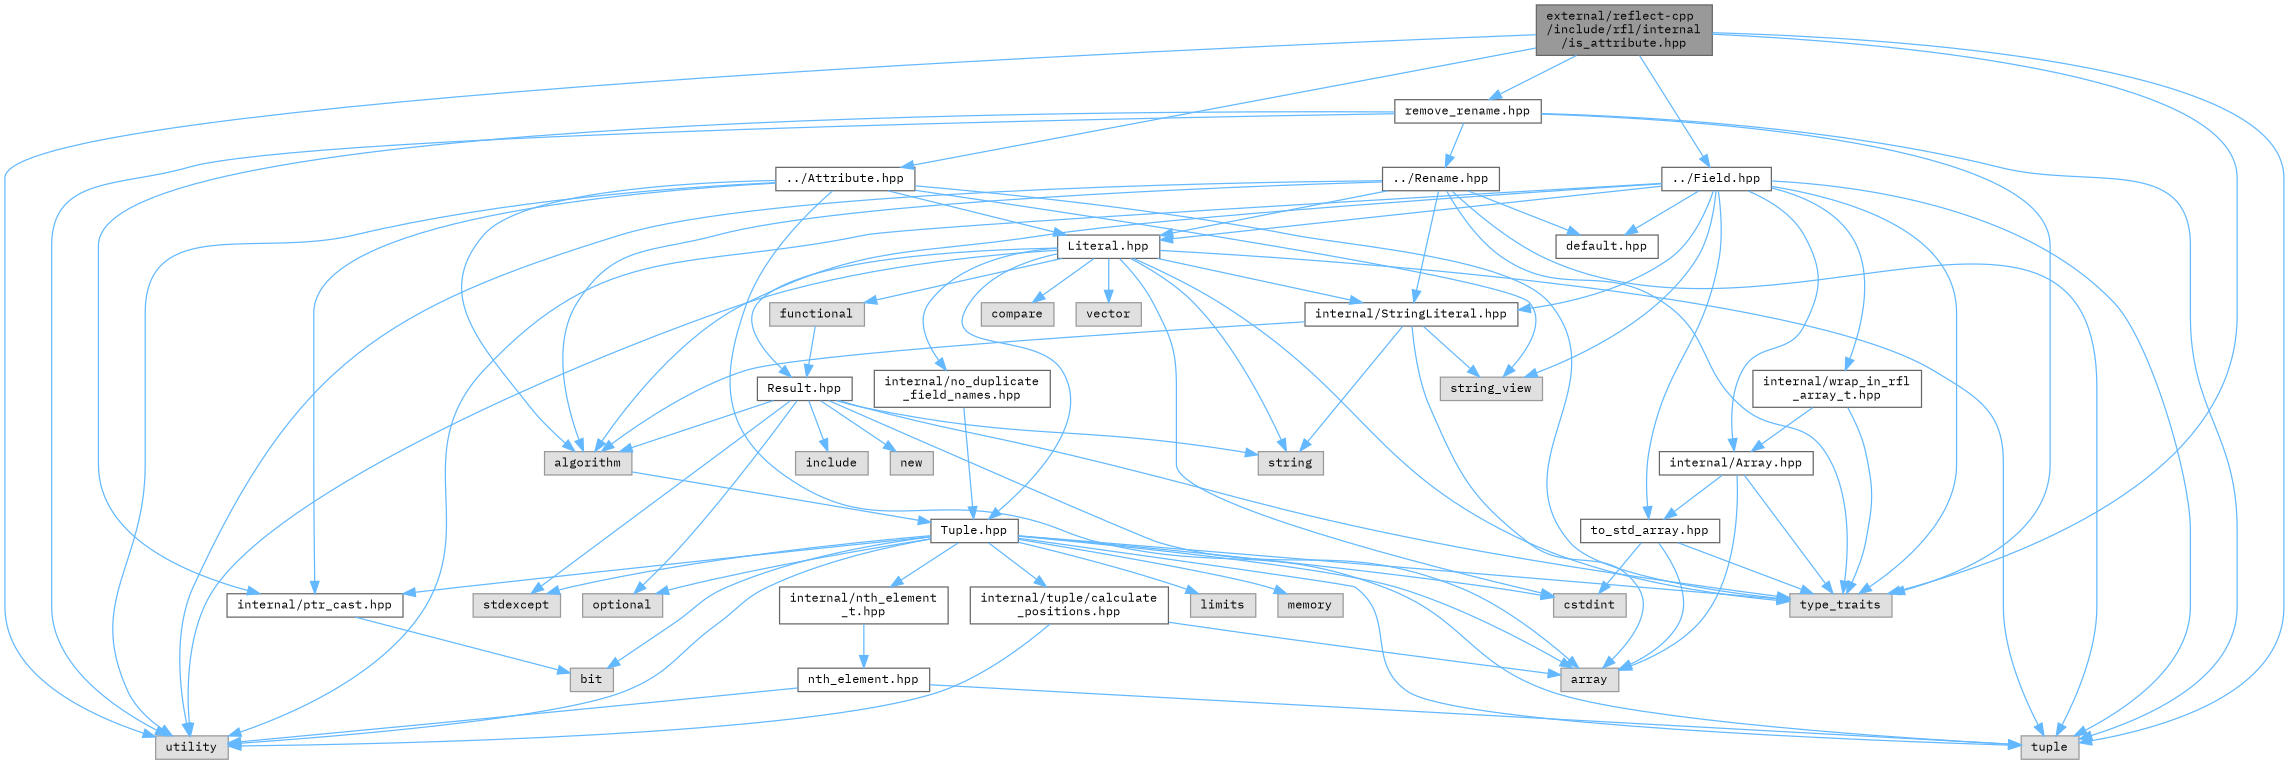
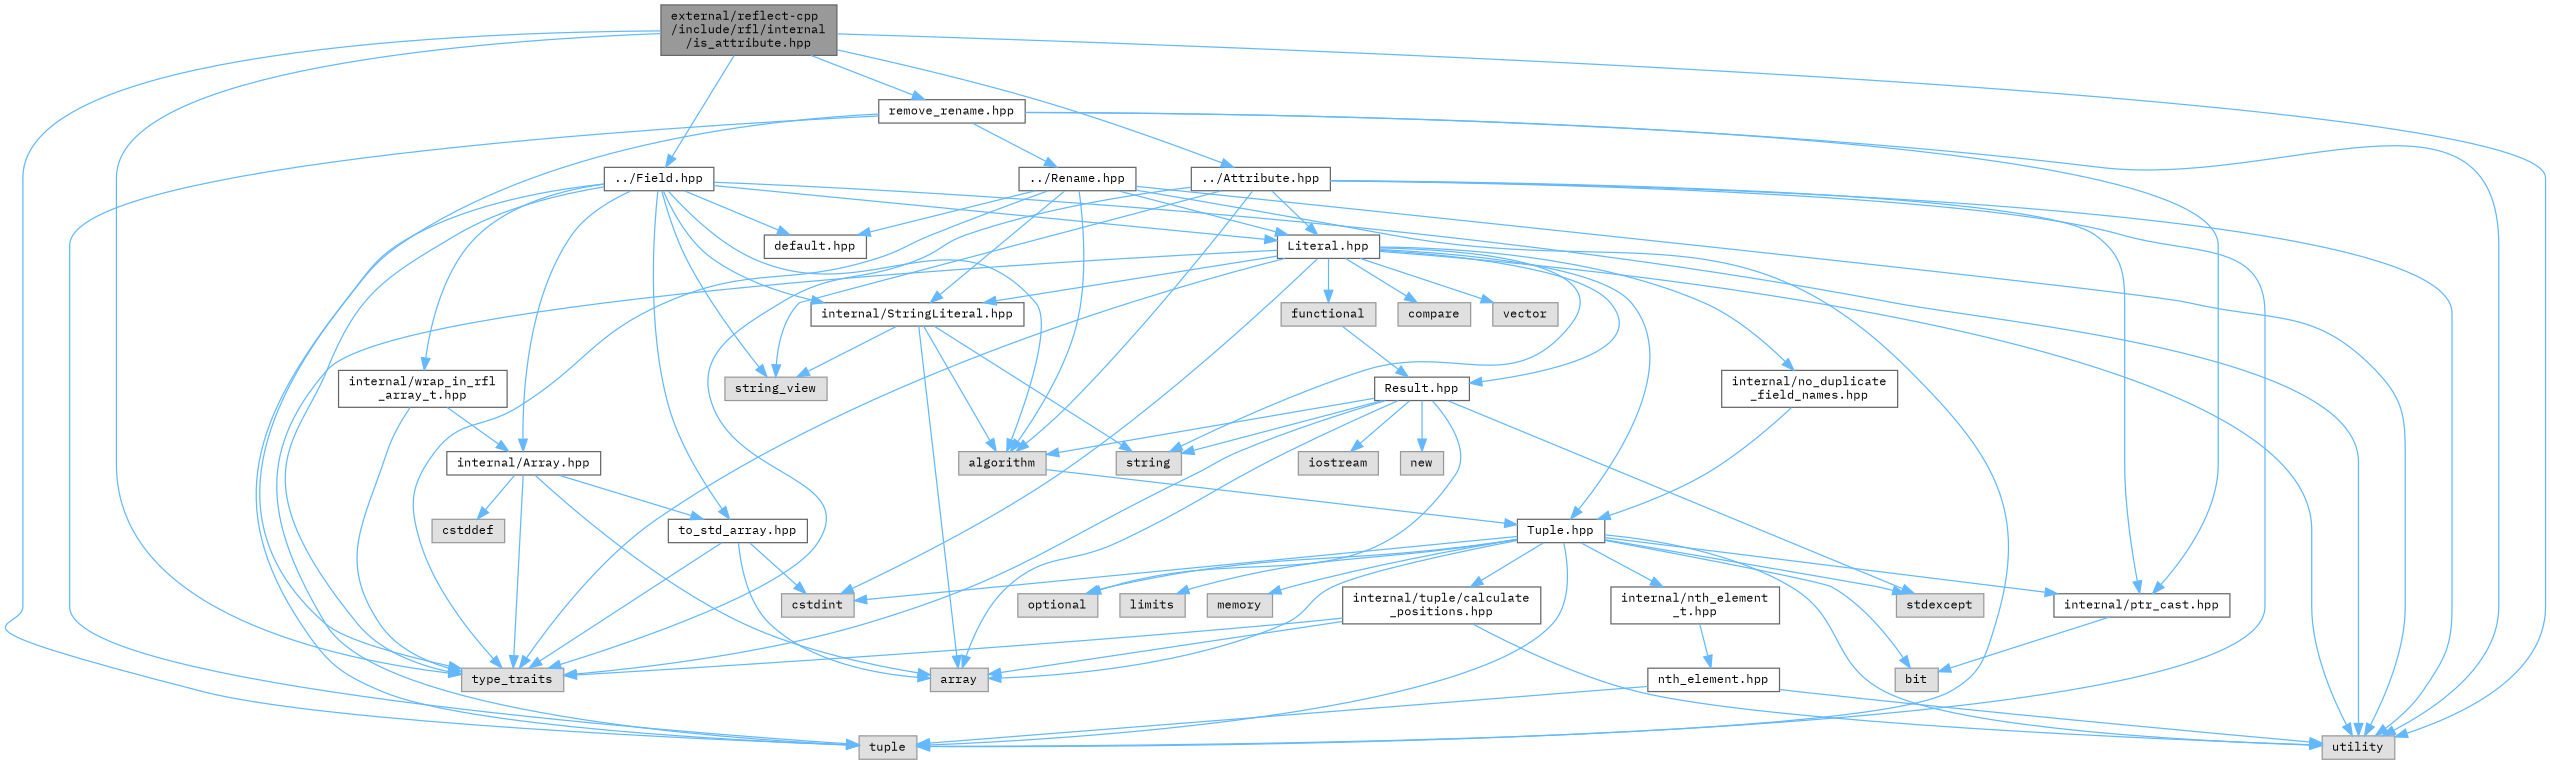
node "include": label "include" -> "iostream"
node "cstddef": added
edge "Tuple.hpp" -> "type_traits": now "internal/tuple/calculate _positions.hpp" -> "type_traits"
